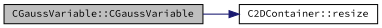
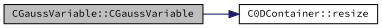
node "C2DContainer::resize": label "C2DContainer::resize" -> "C0DContainer::resize"
